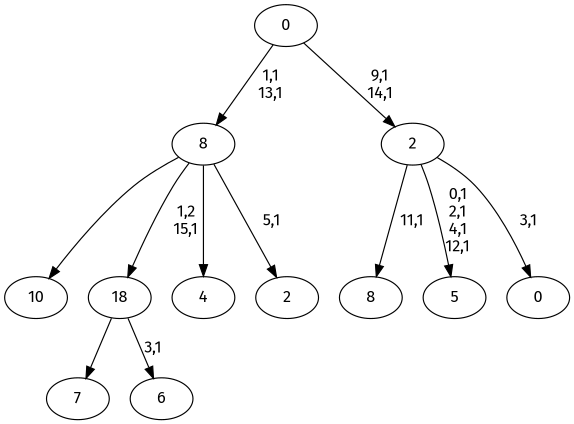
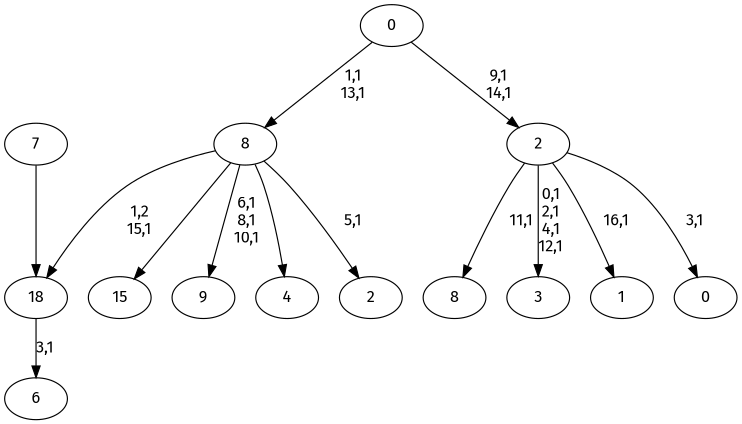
node "10": label "10" -> "15"
node "9": added
node "5": label "5" -> "3"
node "1": added
edge "18" -> "7": reversed
